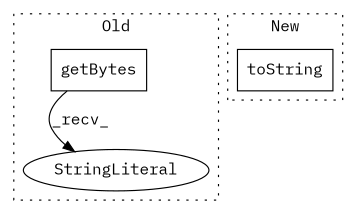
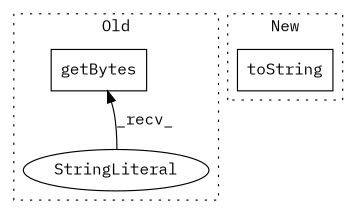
edge "getBytes" -> "StringLiteral": reversed
